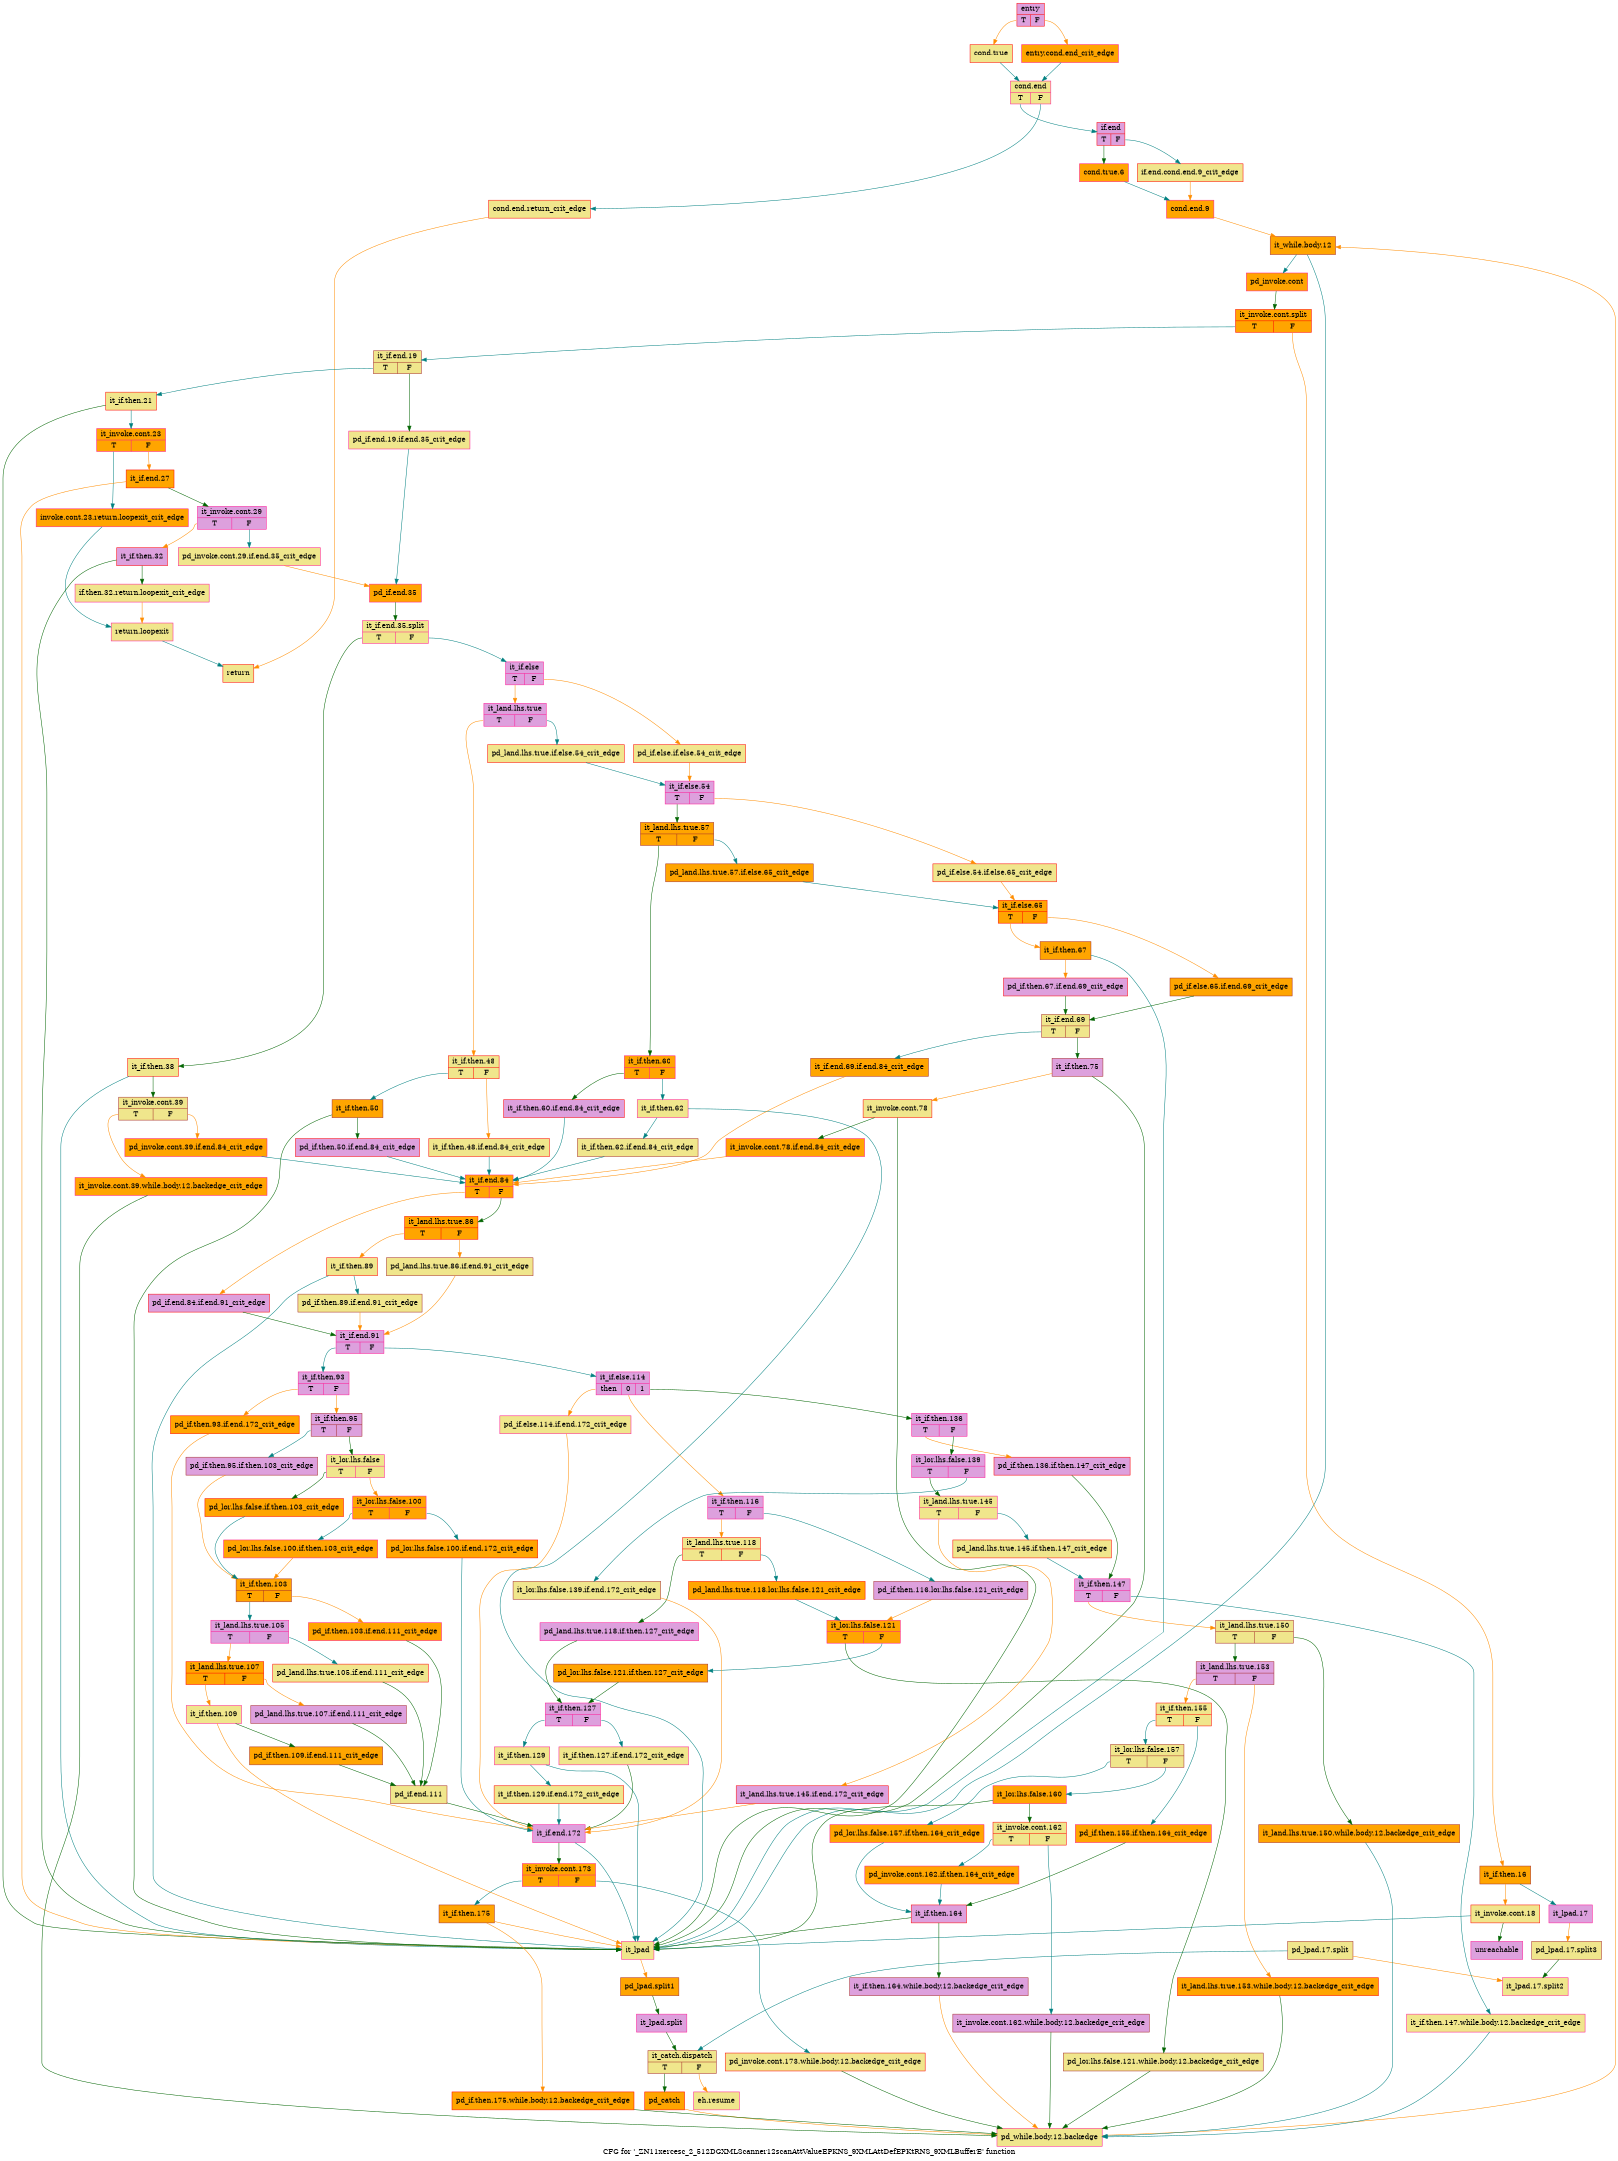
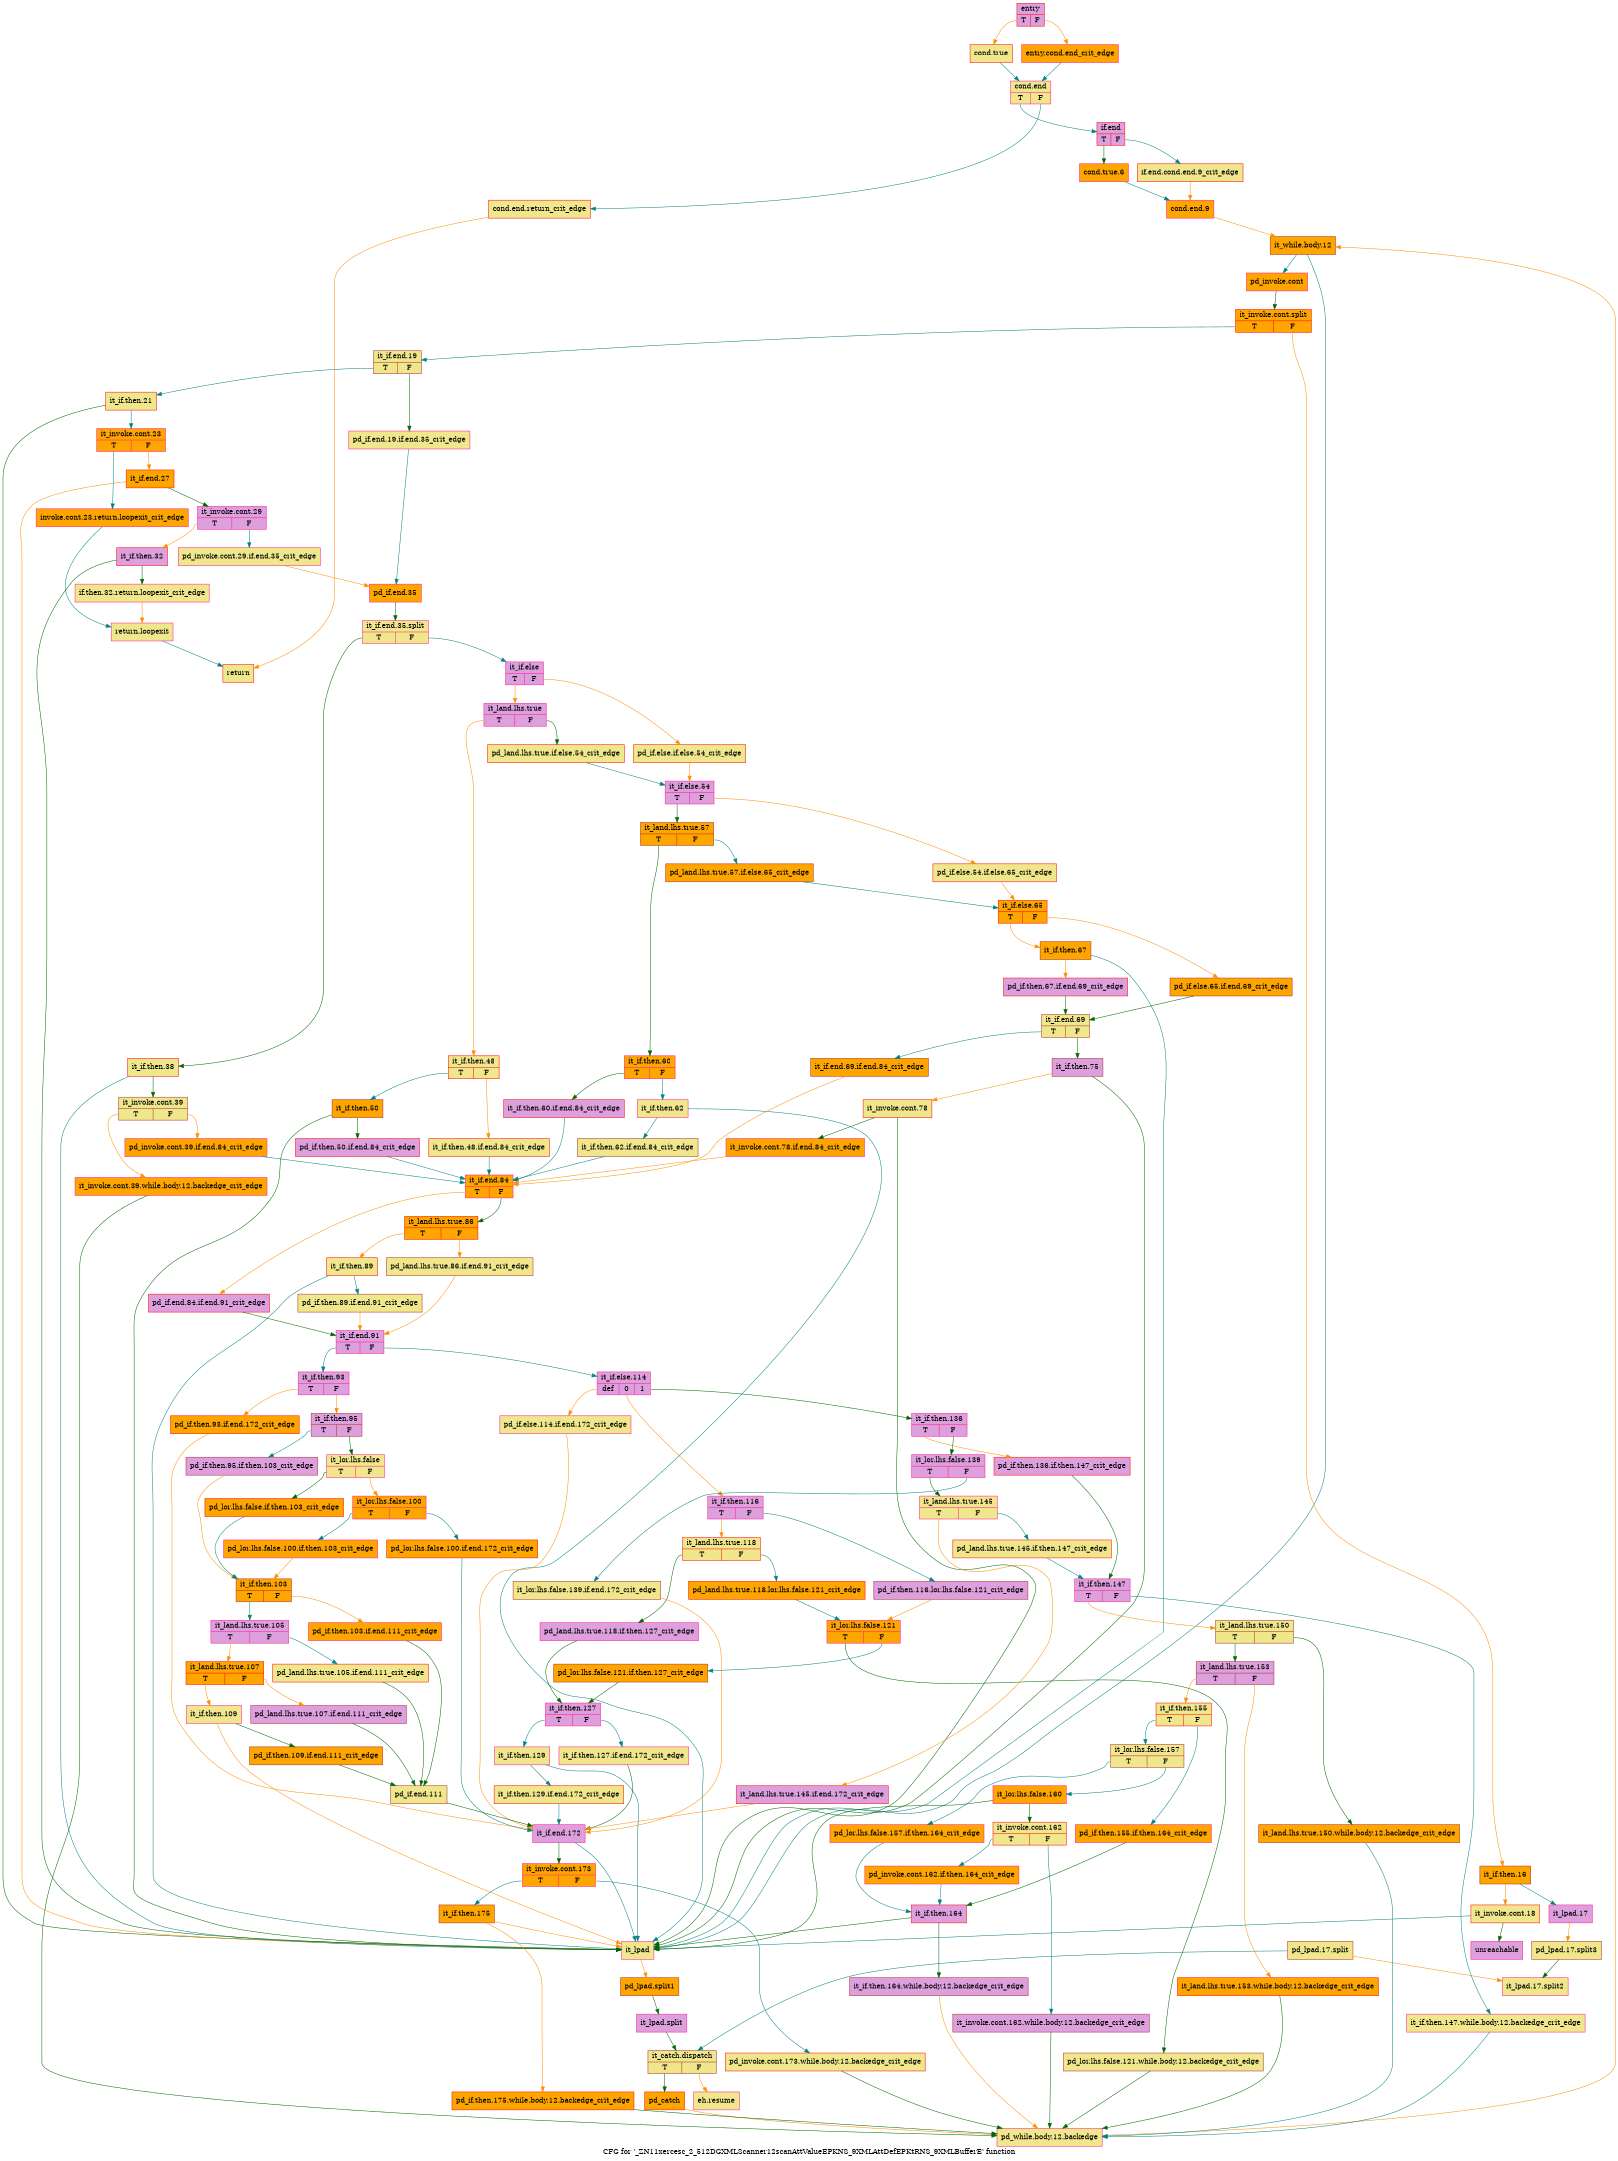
edge "it_land.lhs.true" -> "pd_land.lhs.true.if.else.54_crit_edge": color teal -> darkgreen
node "it_if.else.114": text "then" -> "def"
